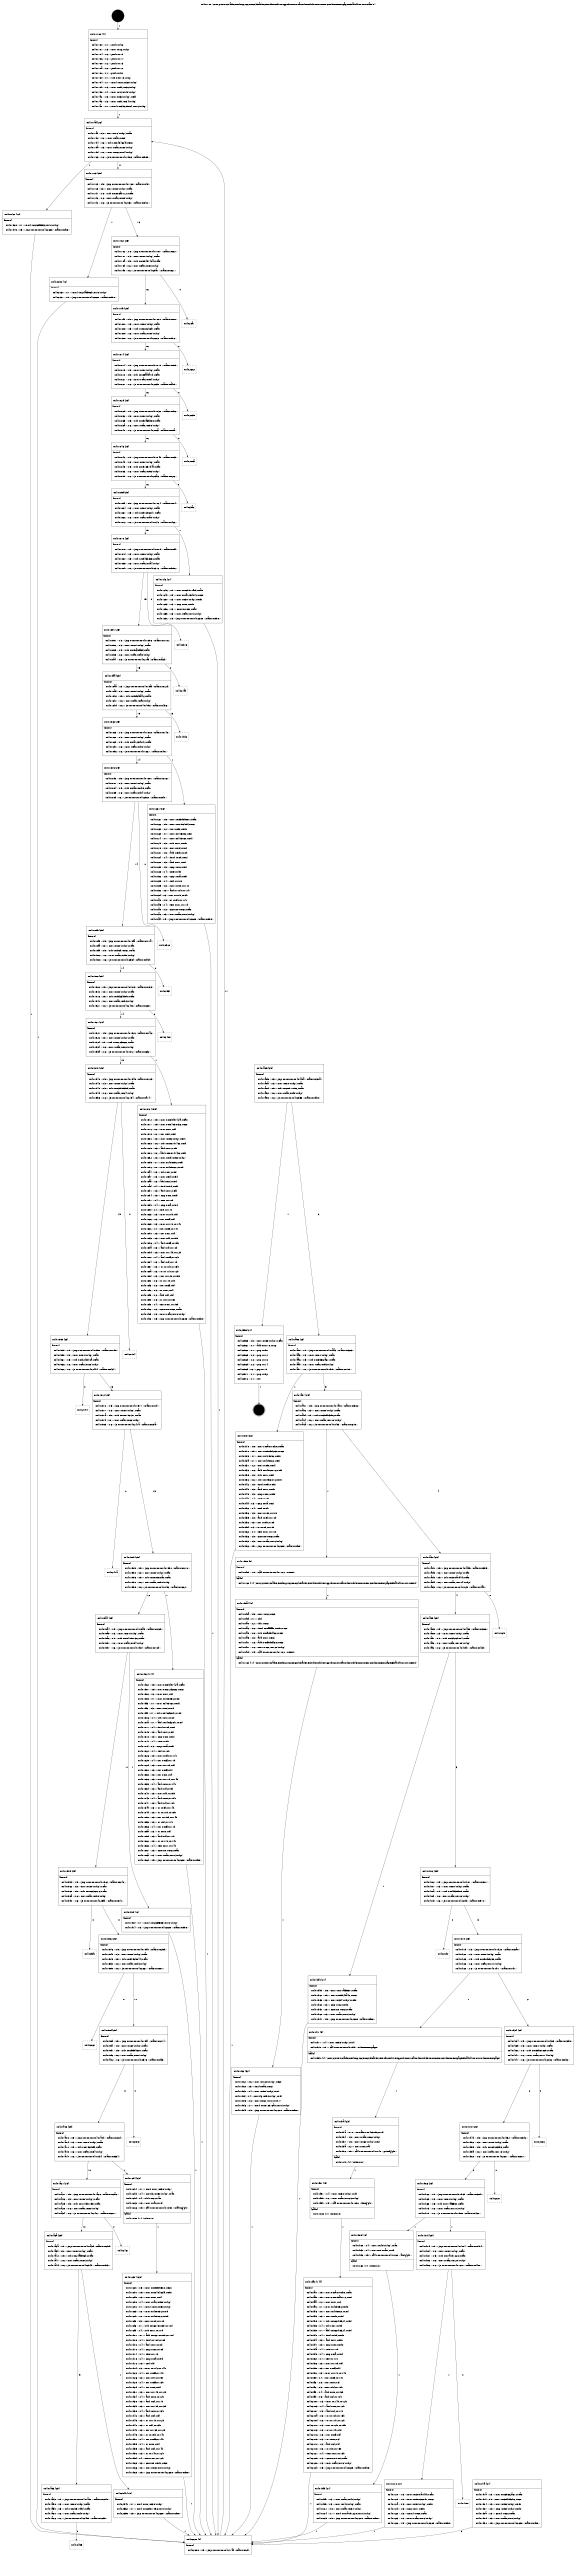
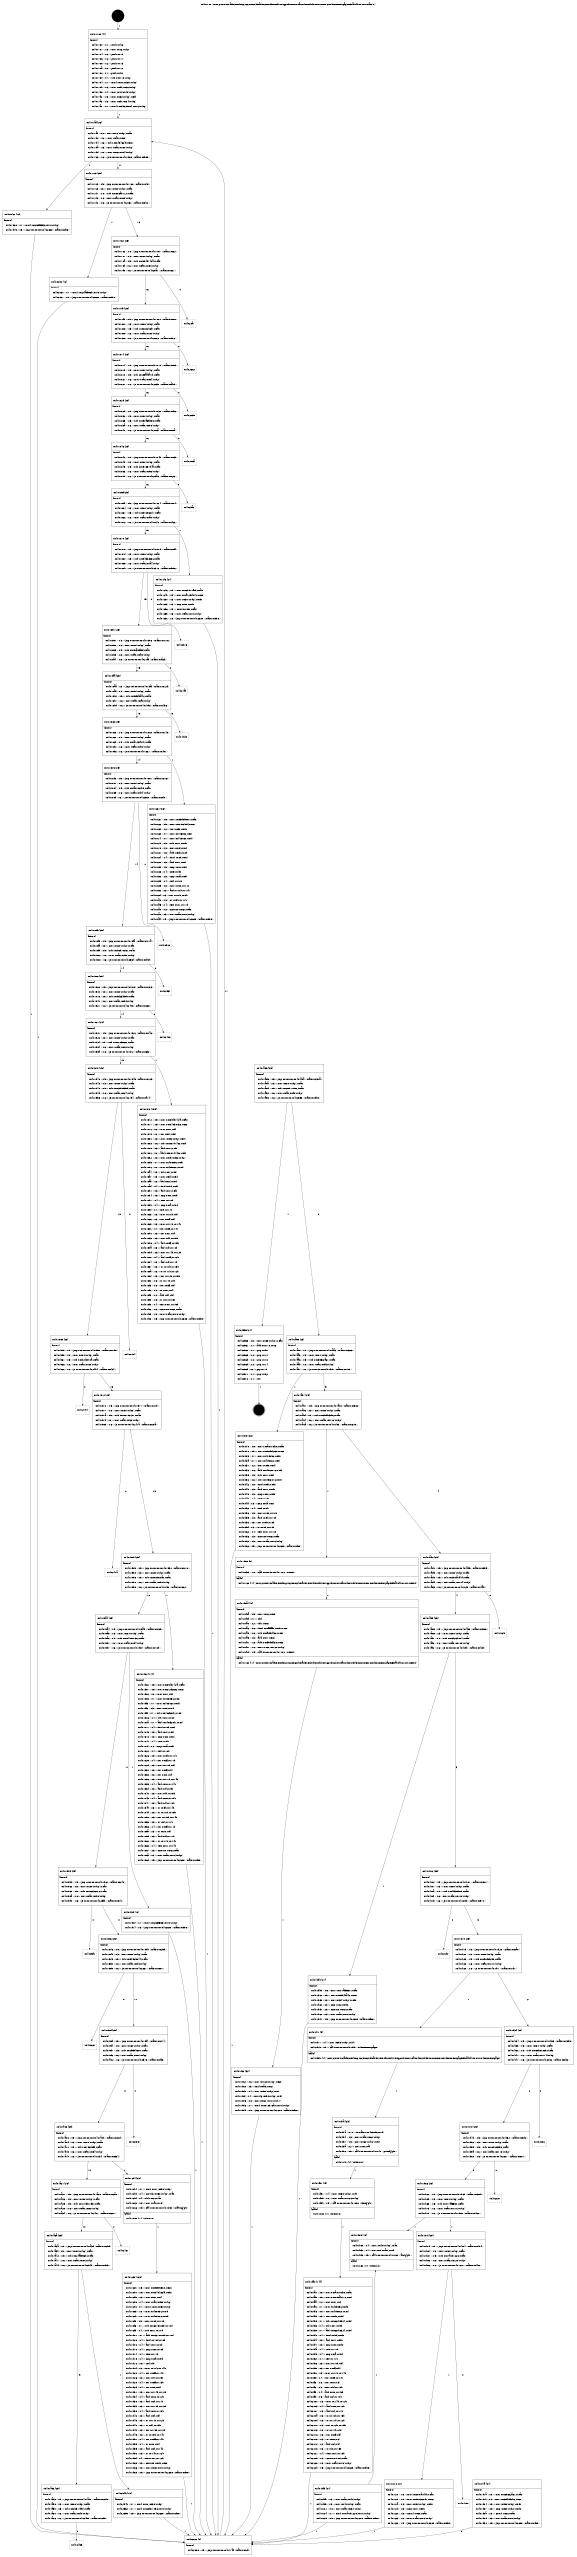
edge "0x401bee [13]" -> "0x401bfb [21]": reversed
